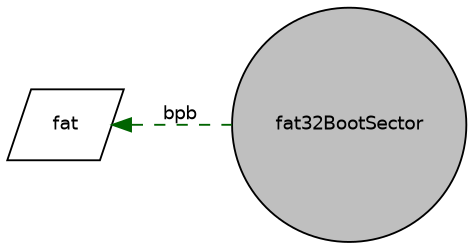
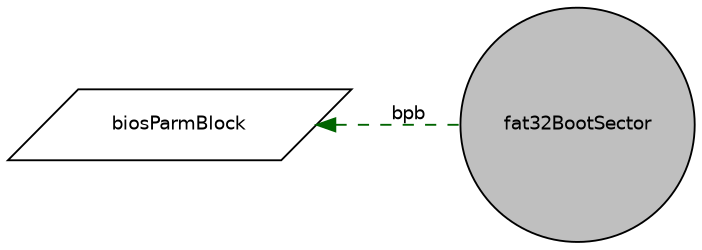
node "fat": label "fat" -> "biosParmBlock"
